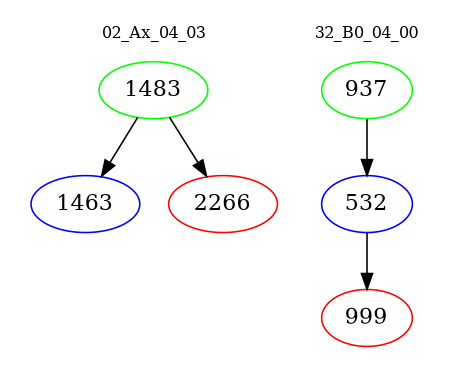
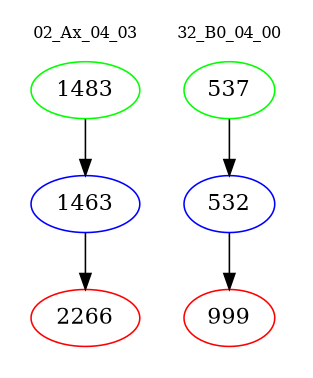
node "937": label "937" -> "537"
edge "1483" -> "2266": now "1463" -> "2266"
